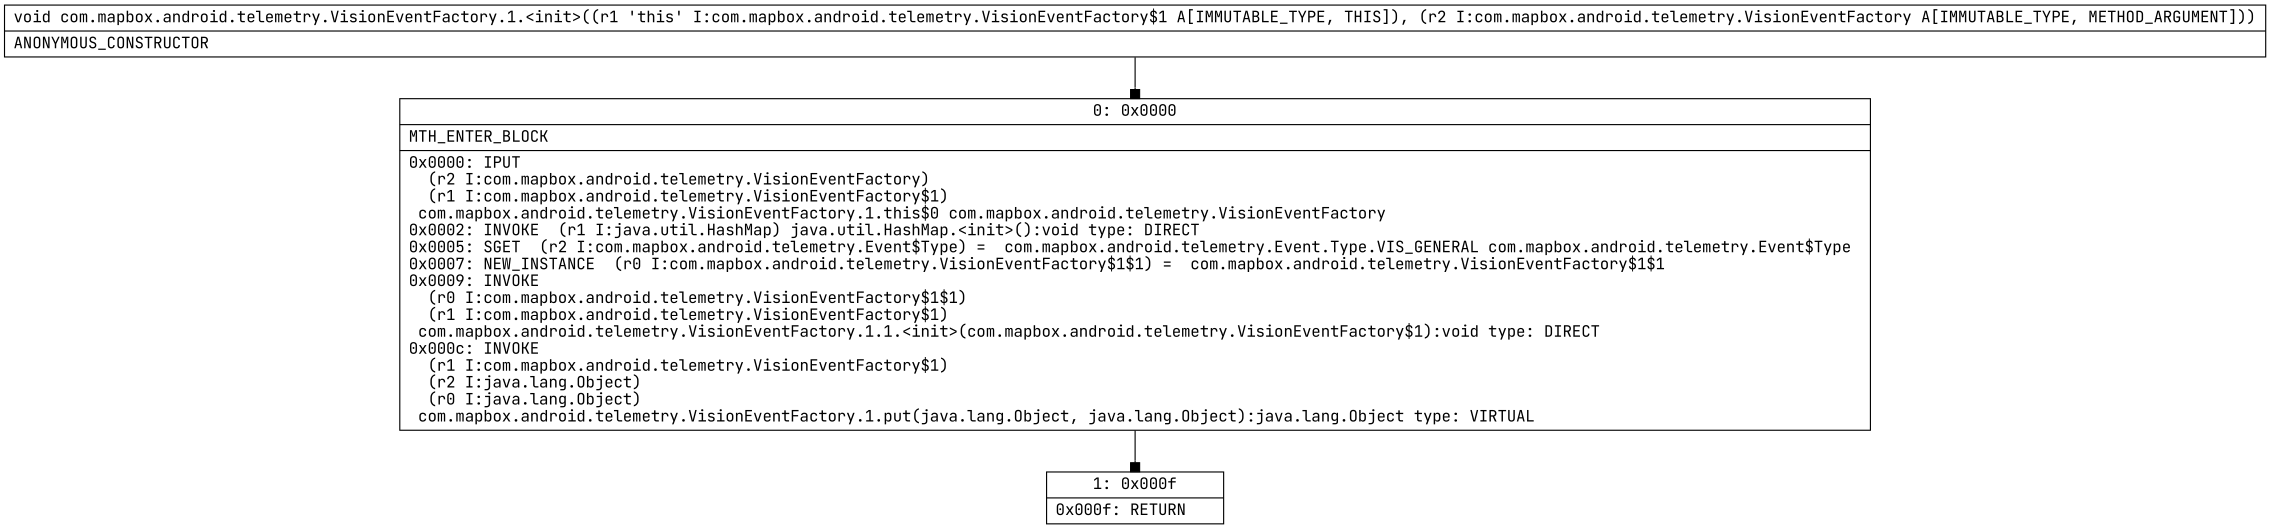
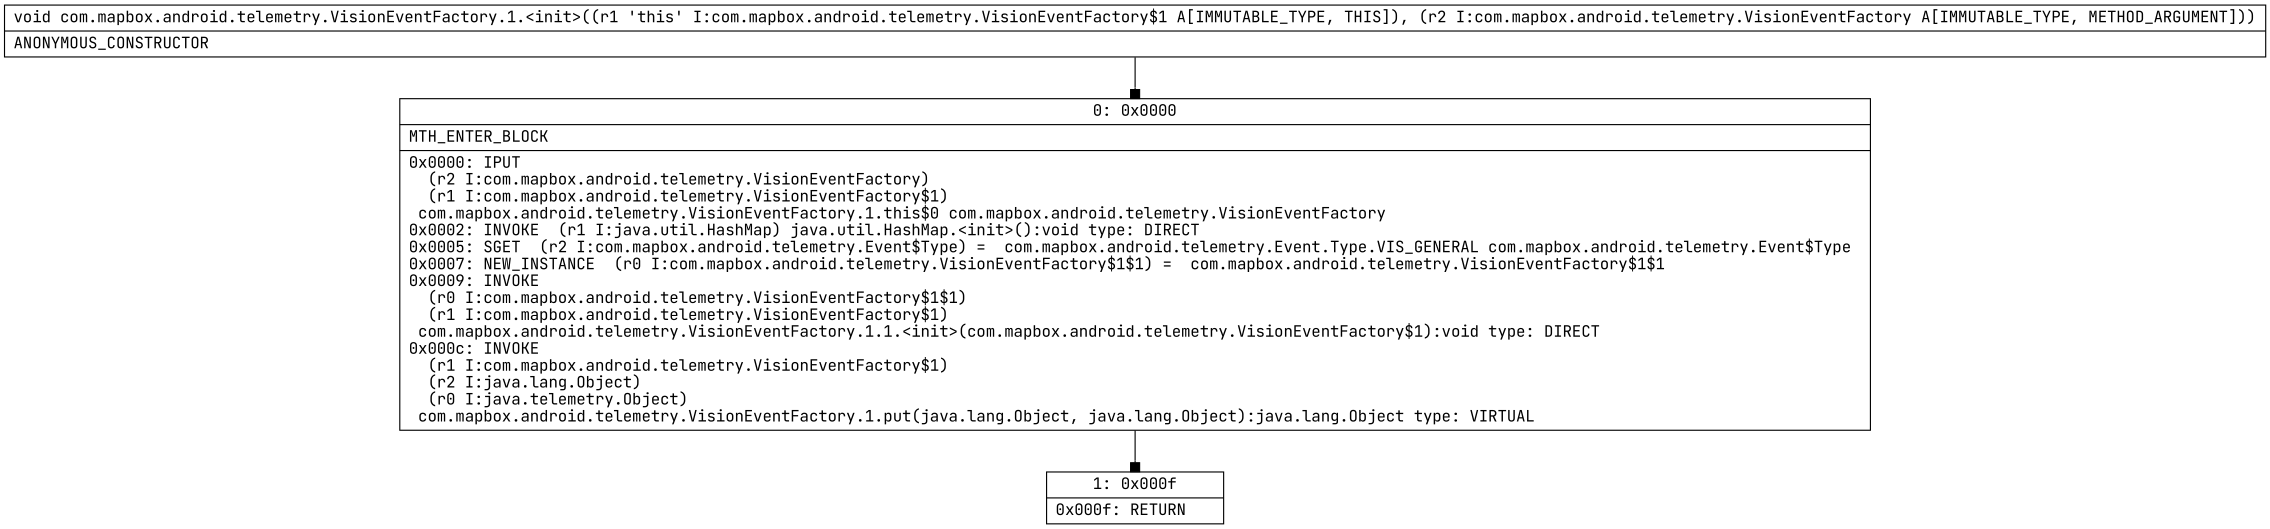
node "0: 0x0000": text "(r0 I:java.lang.Object)" -> "(r0 I:java.telemetry.Object)"
